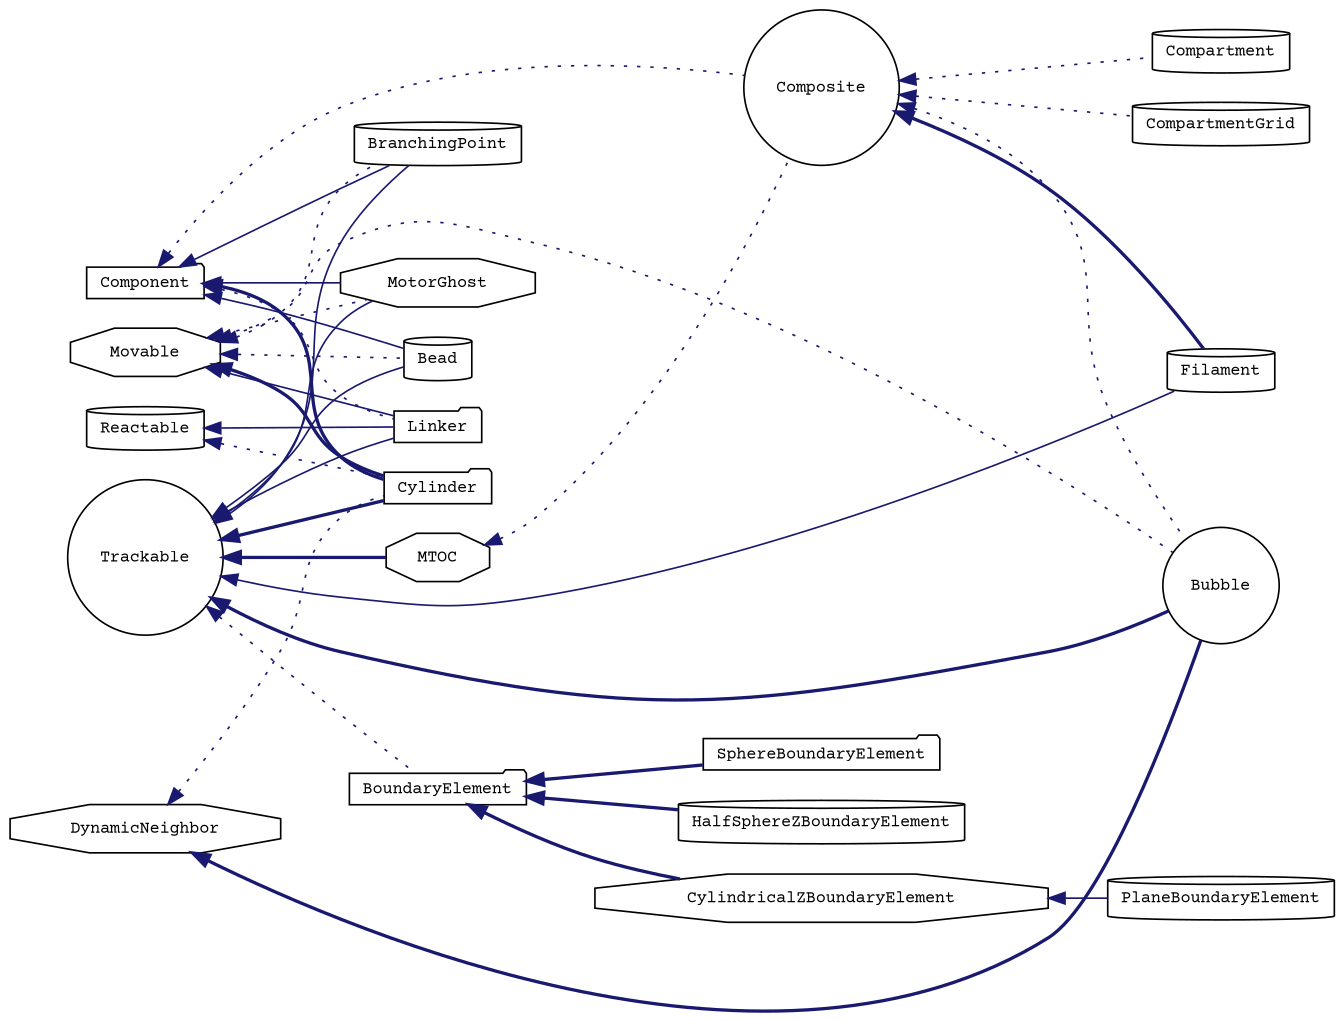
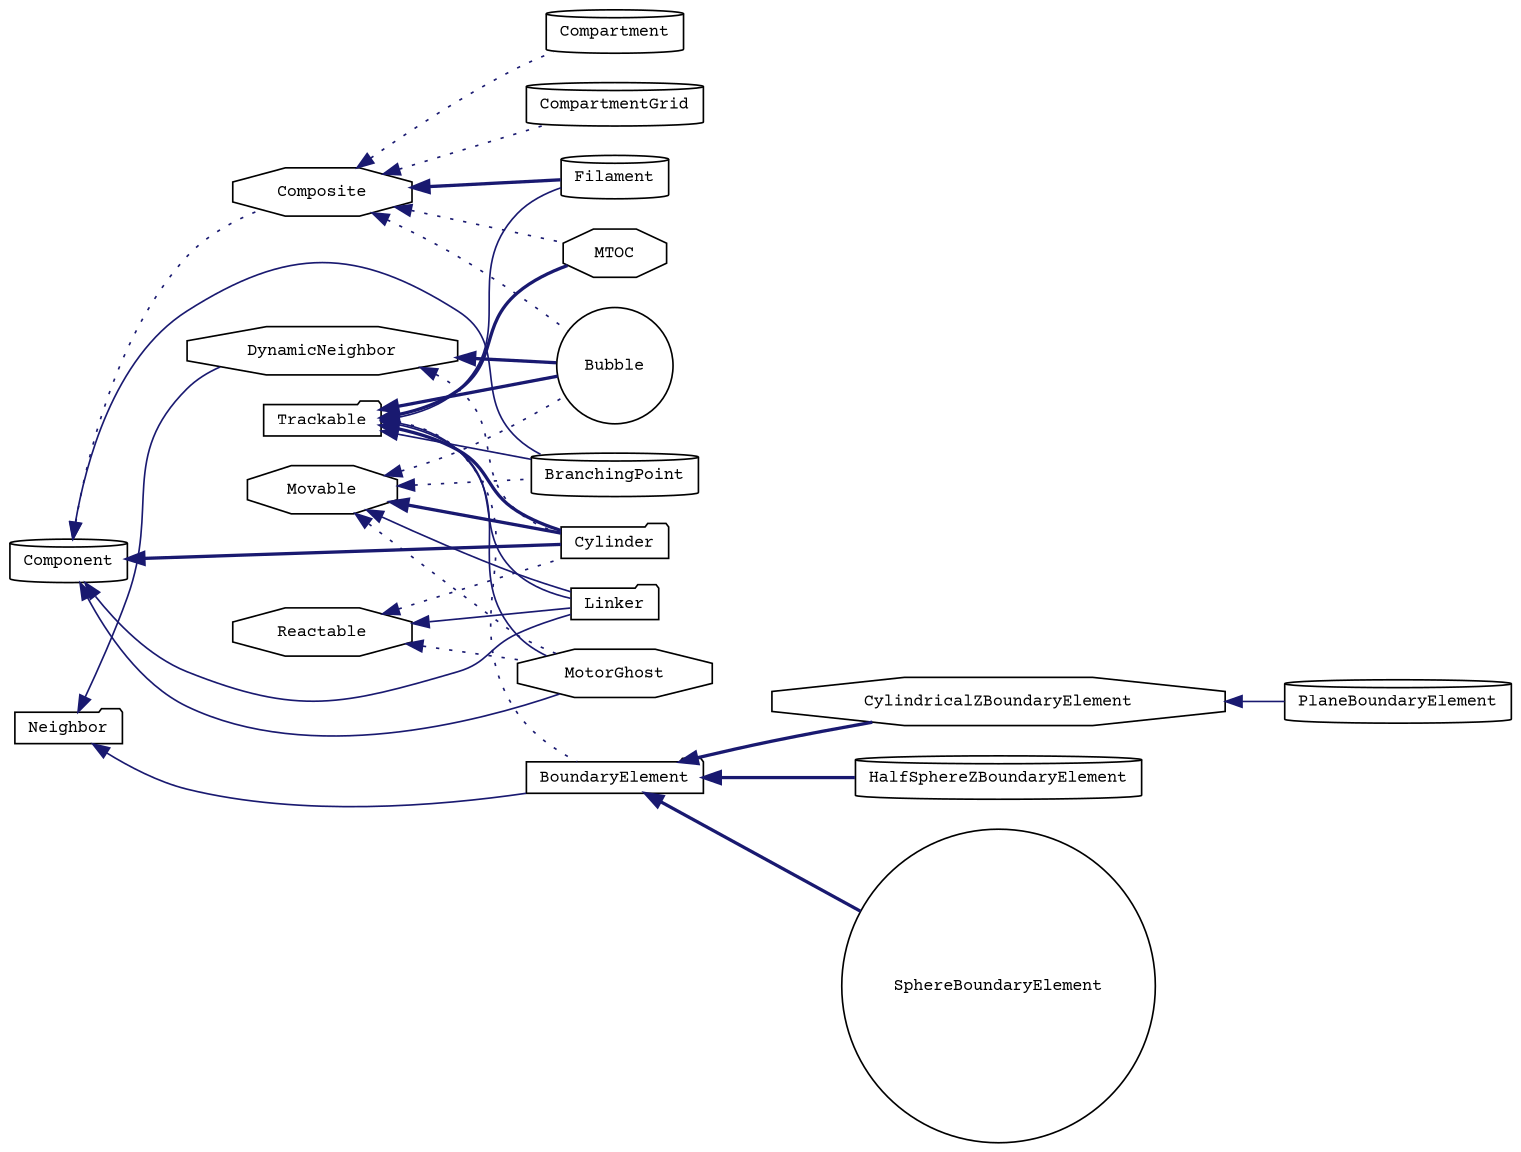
node "Composite": shape circle -> octagon
node "Component": shape folder -> cylinder
node "Bead": removed
edge "Composite" -> "MTOC": reversed
edge "Linker" -> "Component": style dotted -> solid
node "Reactable": shape cylinder -> octagon
node "Trackable": shape circle -> folder
edge "MotorGhost" -> "Reactable": added
node "Neighbor": added
node "SphereBoundaryElement": shape folder -> circle
